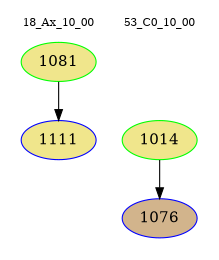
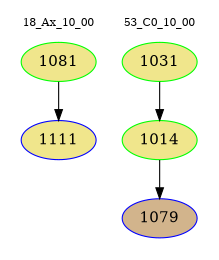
node "1031": added
node "1076": label "1076" -> "1079"
